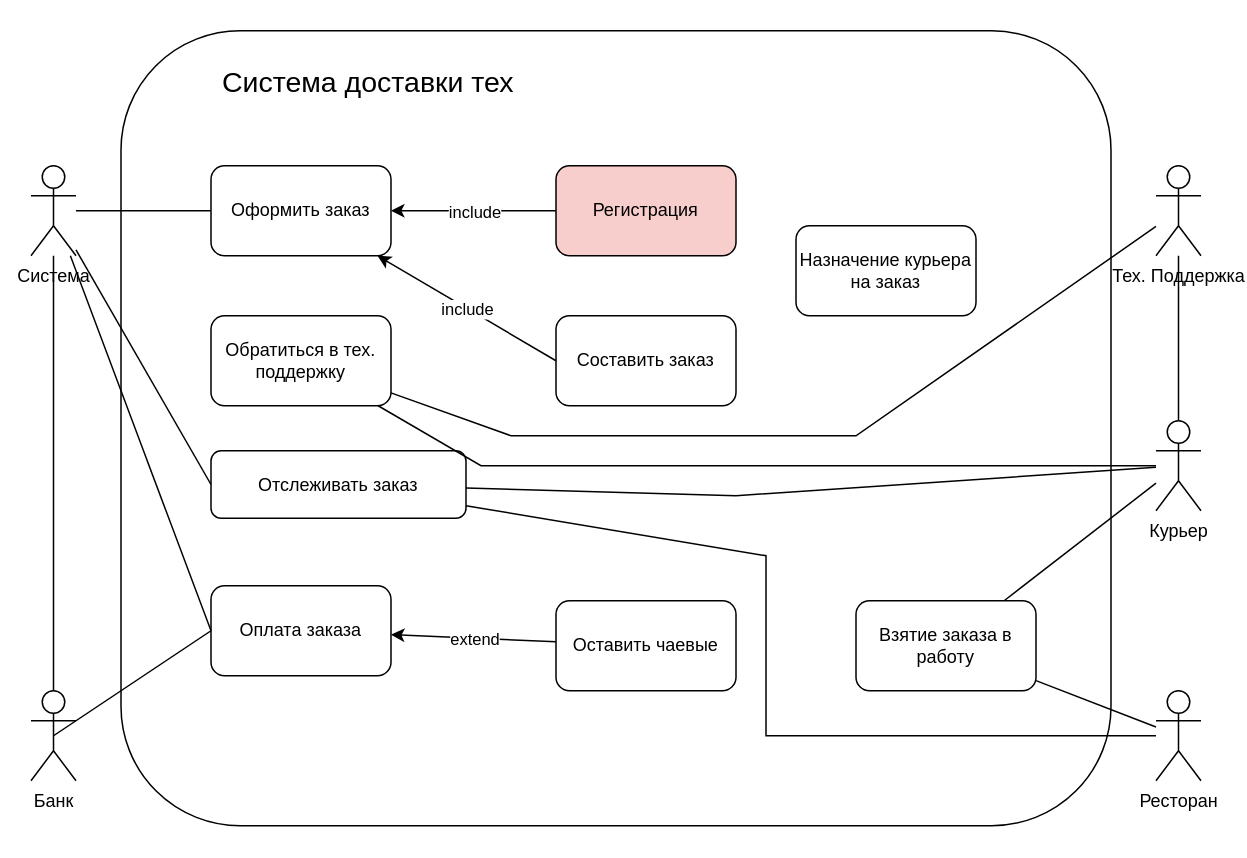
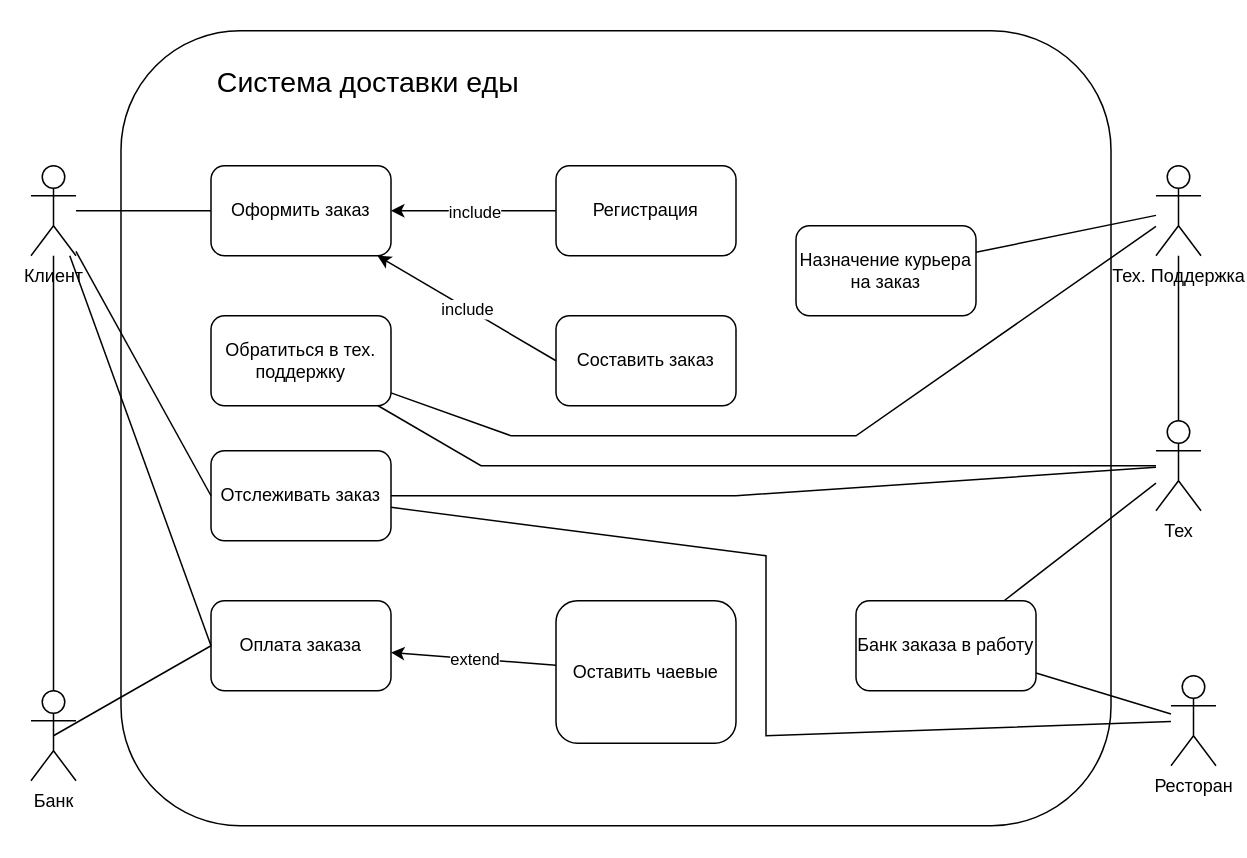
node "Система доставки тех": label "Система доставки тех" -> "Система доставки еды"
node "Регистрация": fillcolor #f8cecc -> #ffffff
edge "Тех. Поддержка" -- "Назначение курьера на заказ": added
node "Система": label "Система" -> "Клиент"
node "Отслеживать заказ": size 255x68 -> 180x90
node "Курьер": label "Курьер" -> "Тех"
node "Оплата заказа": moved (301, 631) -> (301, 646)
node "Оставить чаевые": size 180x90 -> 180x143
node "Взятие заказа в работу": label "Взятие заказа в работу" -> "Банк заказа в работу"
node "Ресторан": moved (1178, 736) -> (1193, 721)
